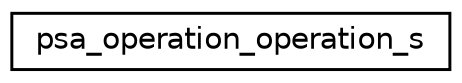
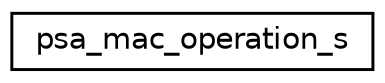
node "psa_operation_operation_s": label "psa_operation_operation_s" -> "psa_mac_operation_s"
